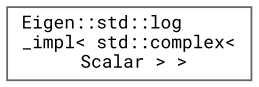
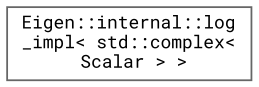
node "Eigen::std::log _impl< std::complex< Scalar > >": label "Eigen::std::log _impl< std::complex< Scalar > >" -> "Eigen::internal::log _impl< std::complex< Scalar > >"
